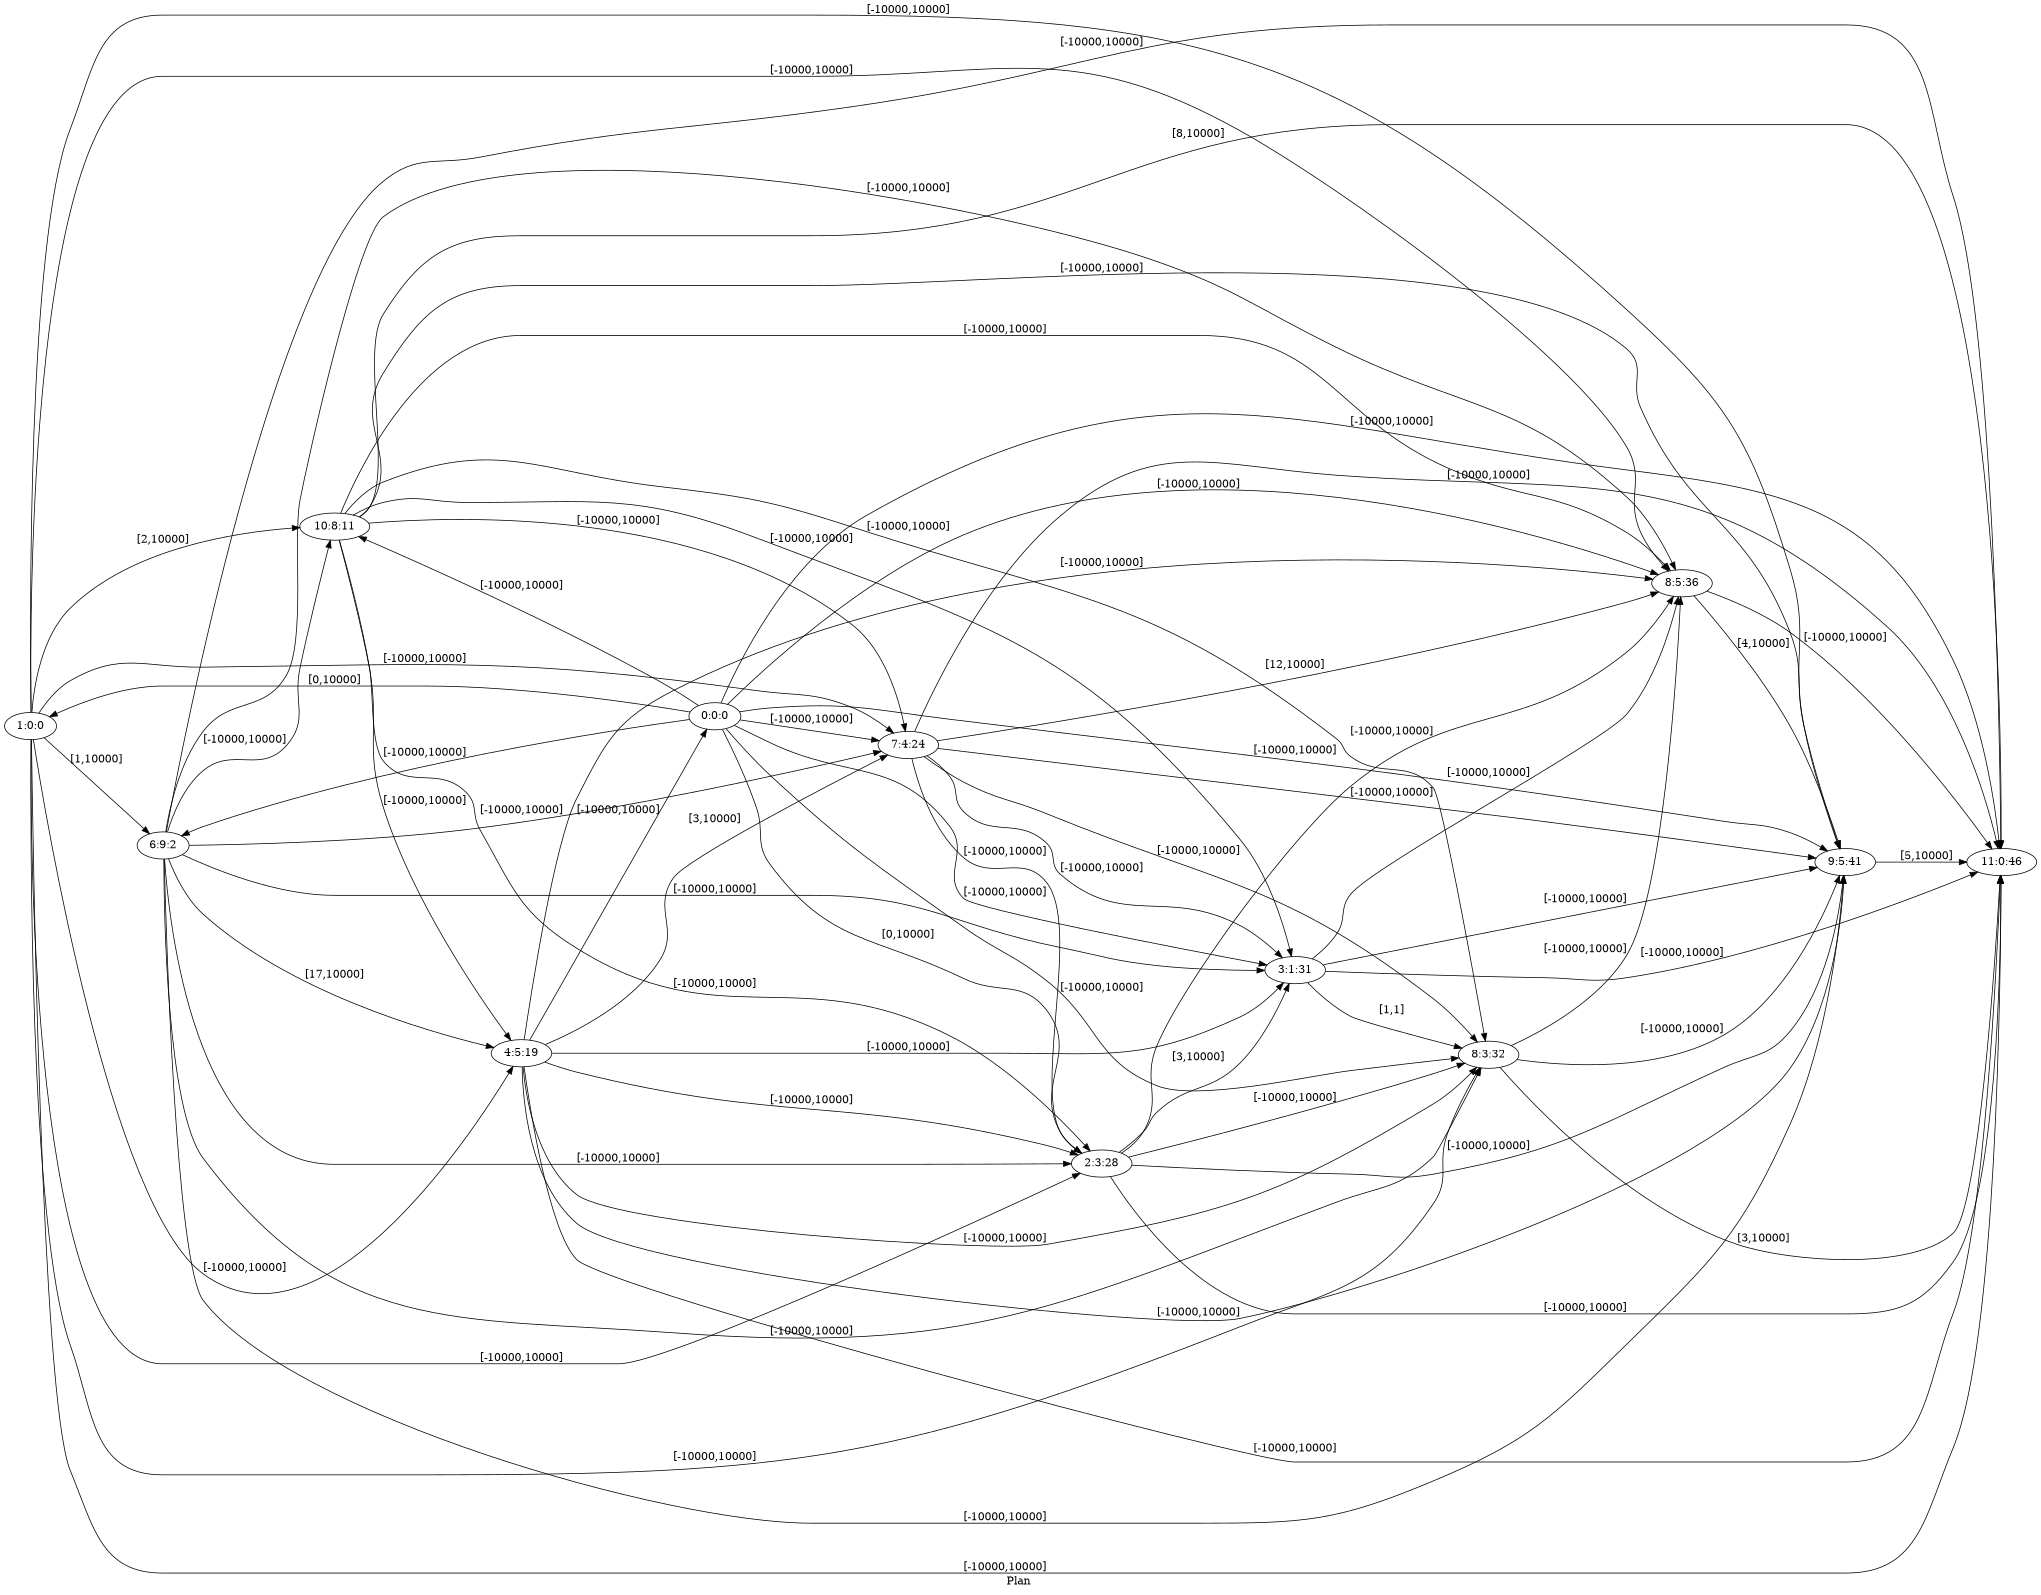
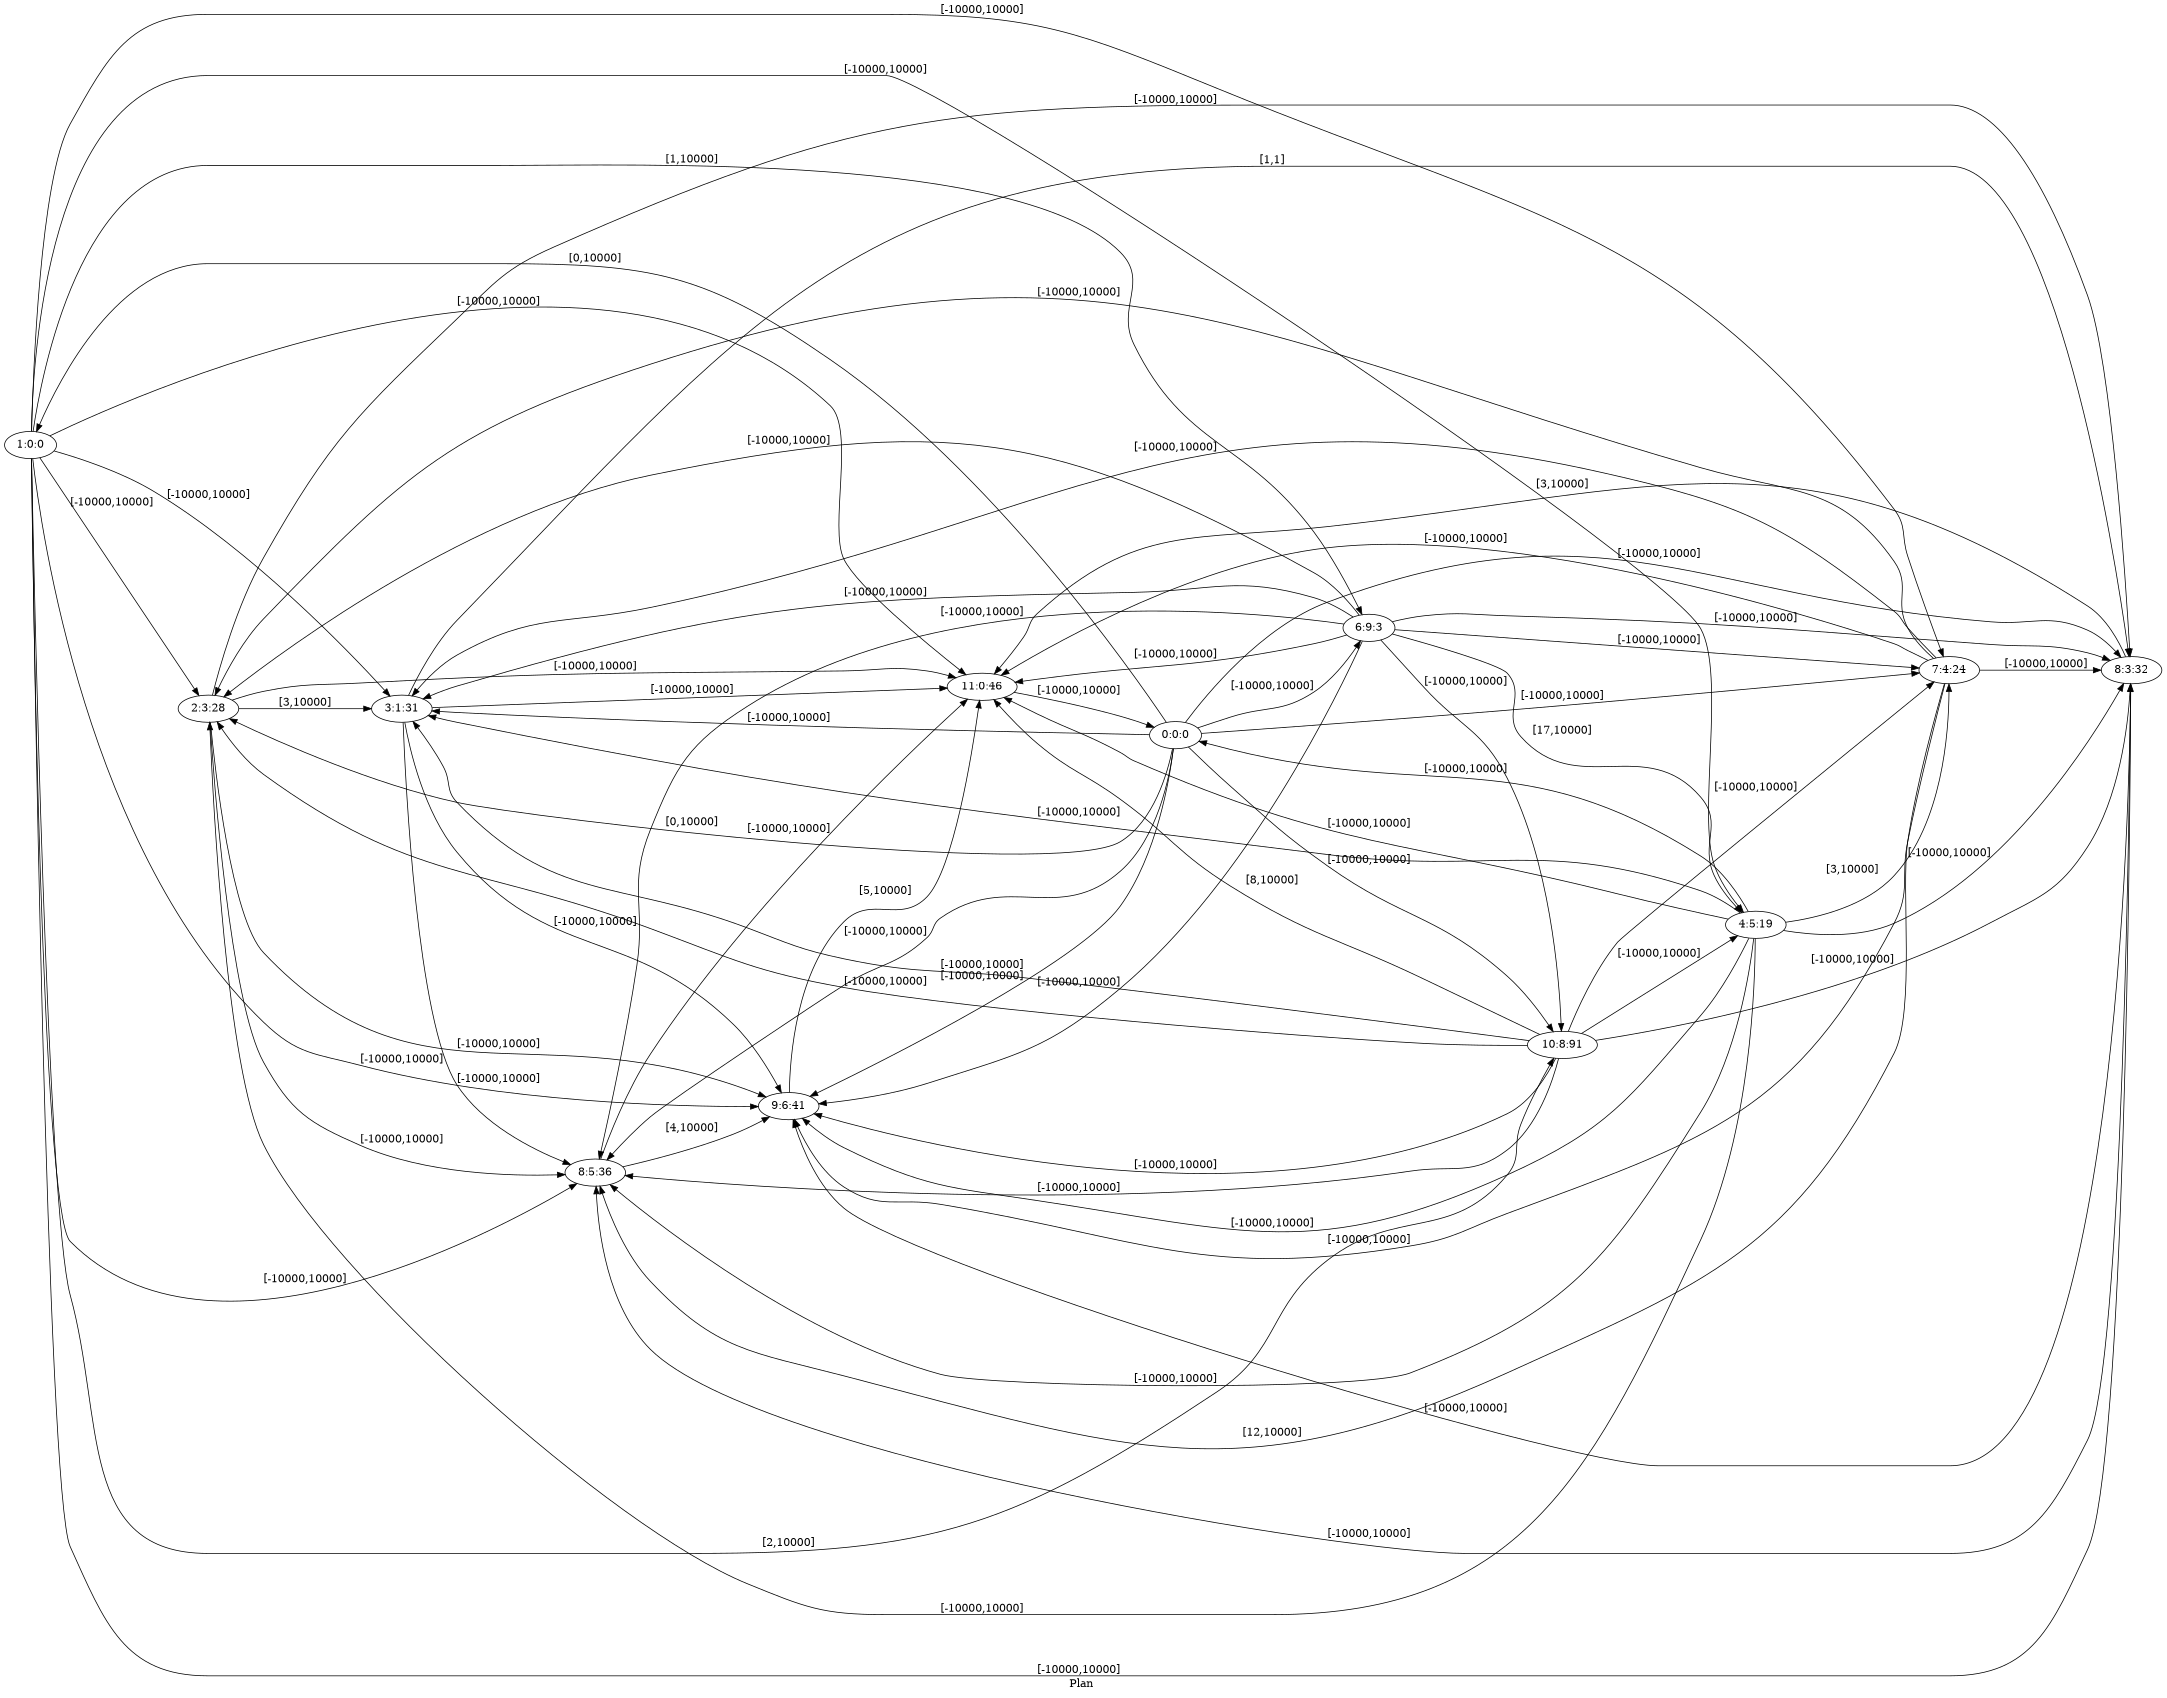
edge "0:0:0" -> "11:0:46": reversed
node "10:8:11": label "10:8:11" -> "10:8:91"
edge "1:0:0" -> "3:1:31": added, label "[-10000,10000]"
node "6:9:2": label "6:9:2" -> "6:9:3"
node "9:5:41": label "9:5:41" -> "9:6:41"
